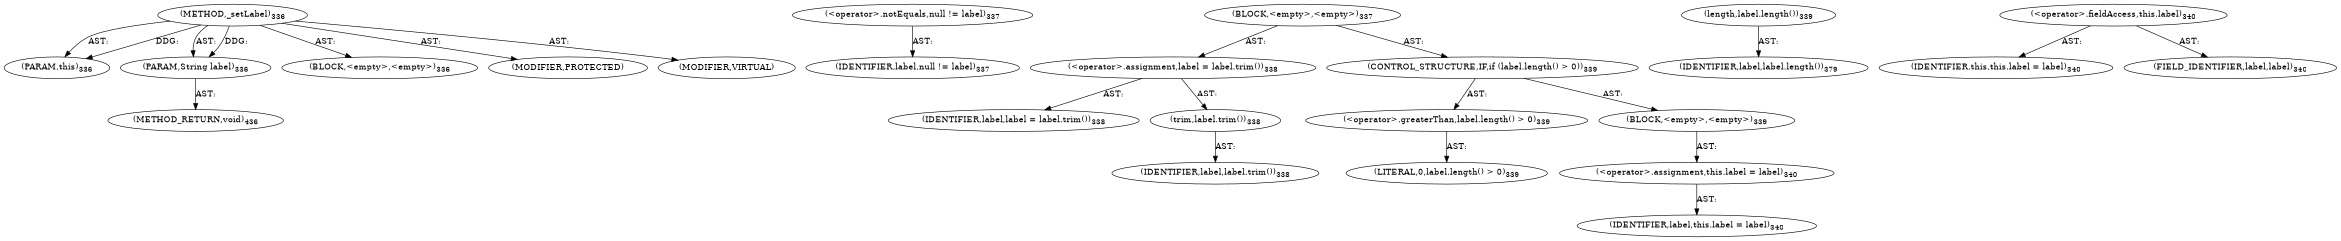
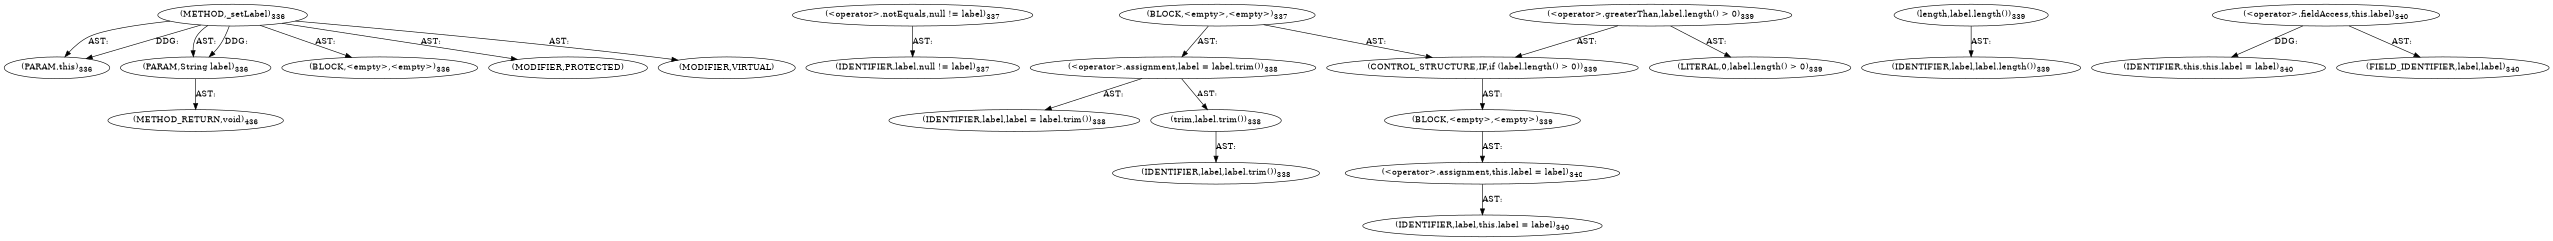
edge "(<operator>.fieldAccess,this.label)" -> "(IDENTIFIER,this,this.label = label)": label "AST: " -> "DDG: "
node "(IDENTIFIER,label,label.length())": text "379" -> "339"
edge "(CONTROL_STRUCTURE,IF,if (label.length() > 0))" -> "(<operator>.greaterThan,label.length() > 0)": reversed
